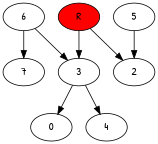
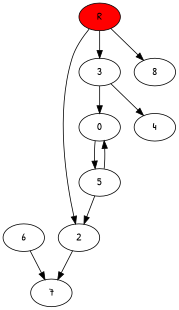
edge "6" -> "3": removed
node "8": added
edge "0" -> "5": added
edge "5" -> "0": added
edge "2" -> "7": added
